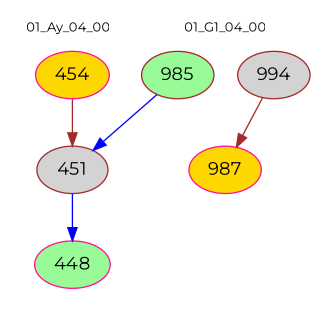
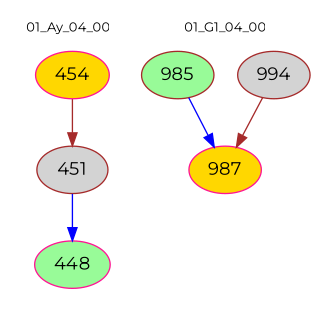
edge "985" -> "451": now "985" -> "987"
